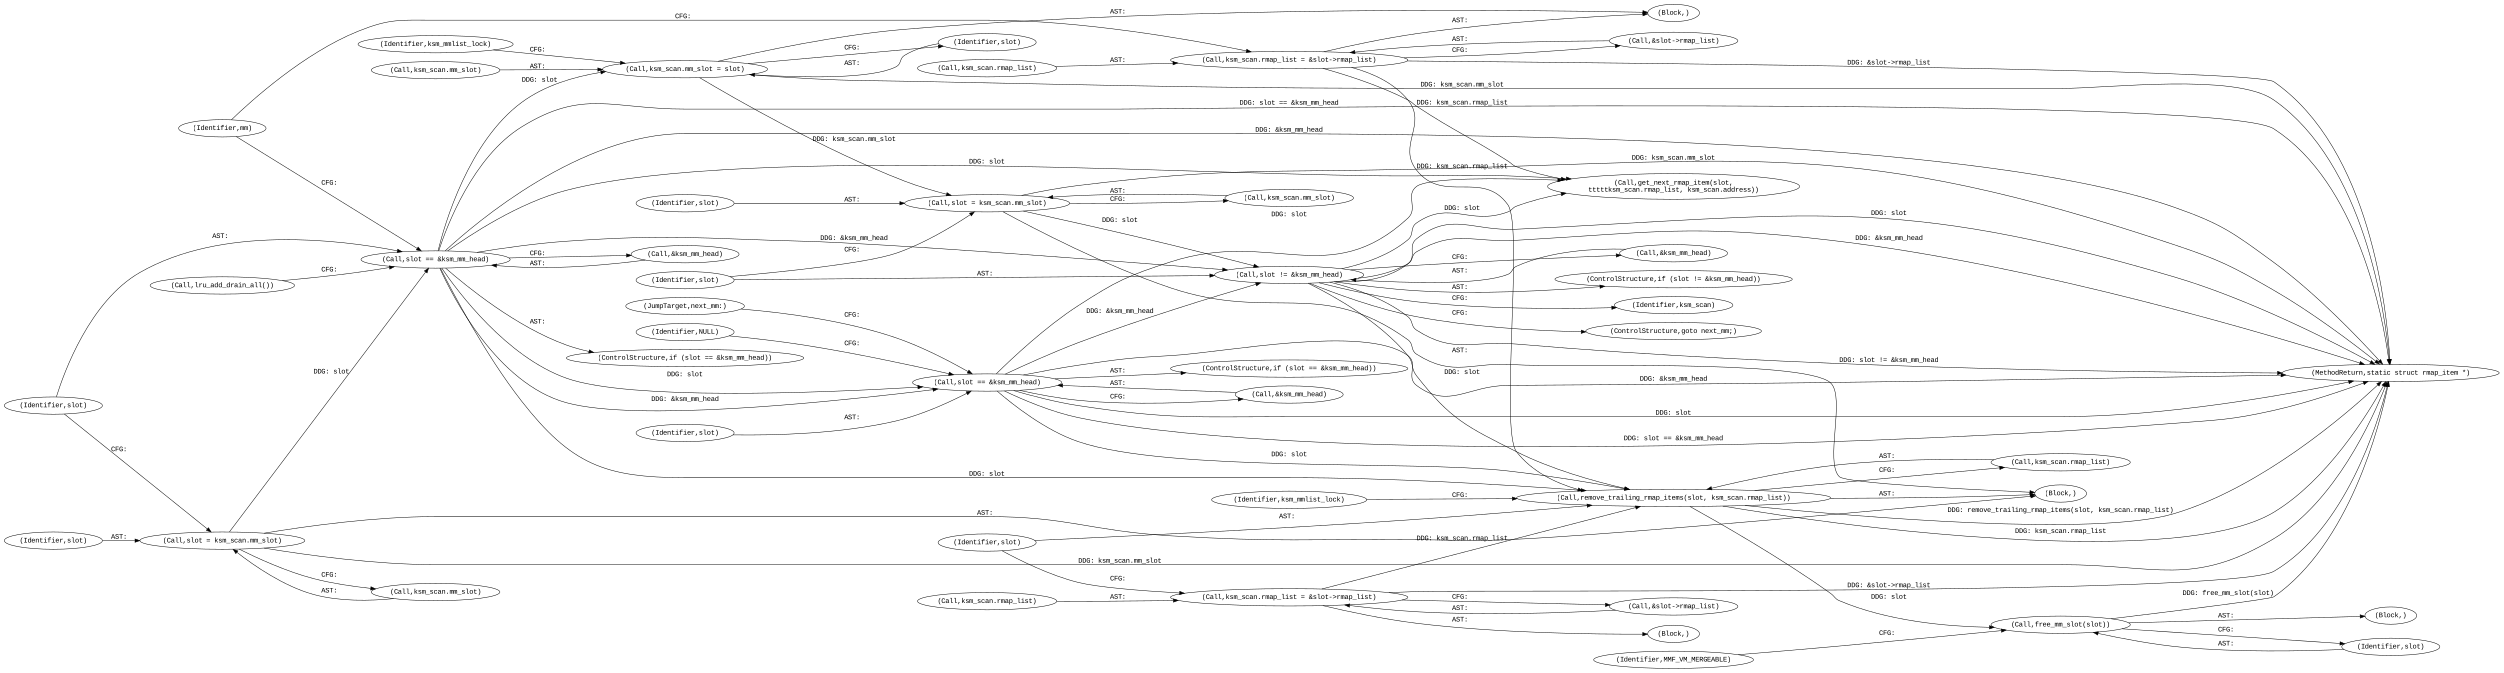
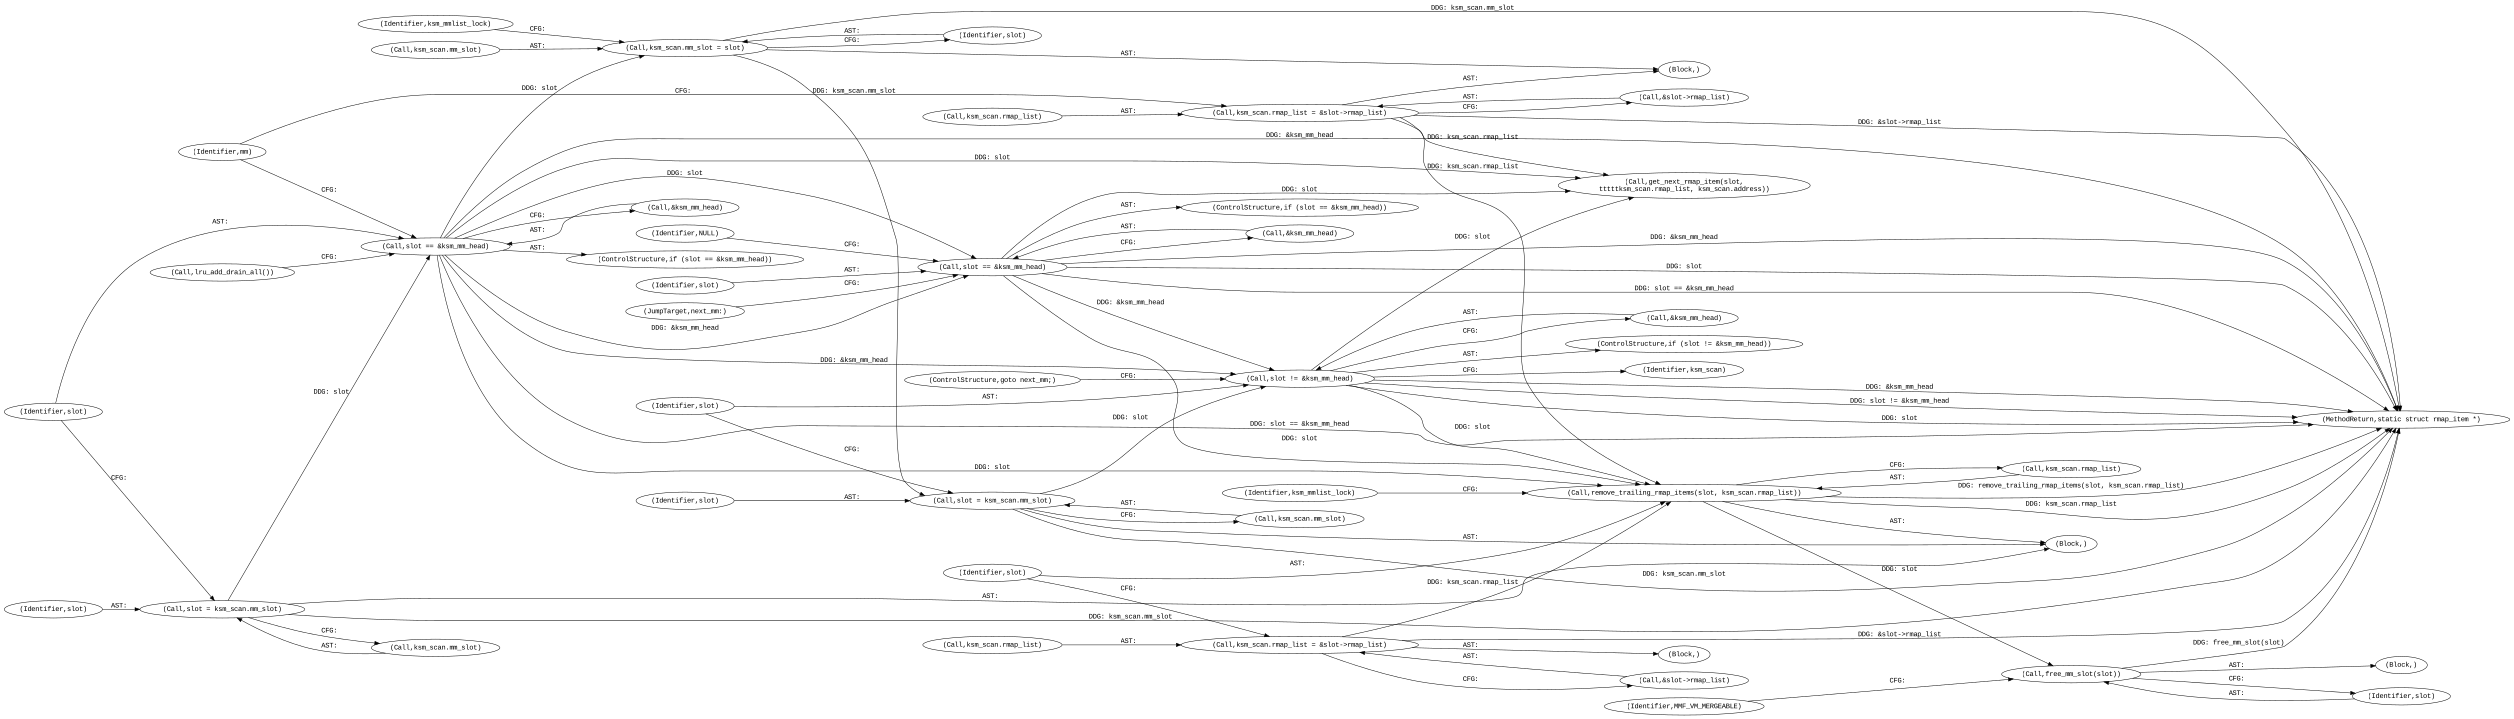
edge "(Call,slot != &ksm_mm_head)" -> "(ControlStructure,goto next_mm;)": reversed
